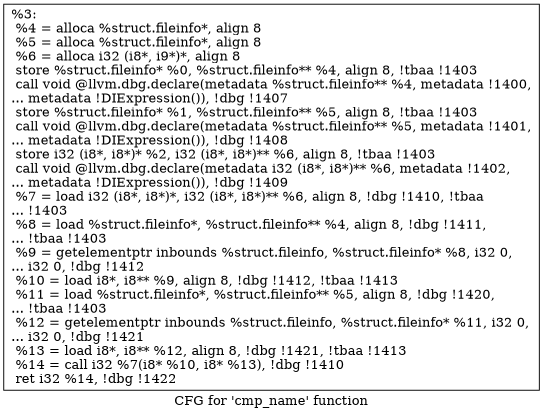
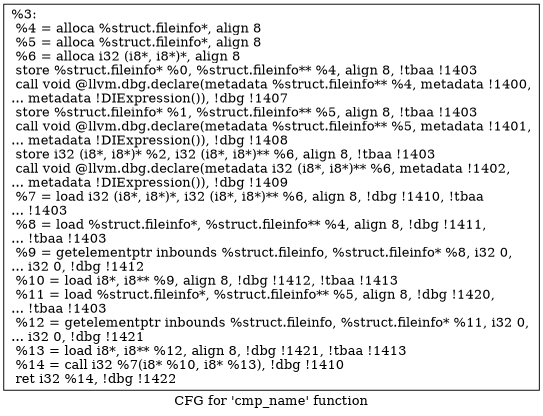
node "%3:": text "%6 = alloca i32 (i8*, i9*)*, align 8" -> "%6 = alloca i32 (i8*, i8*)*, align 8"
